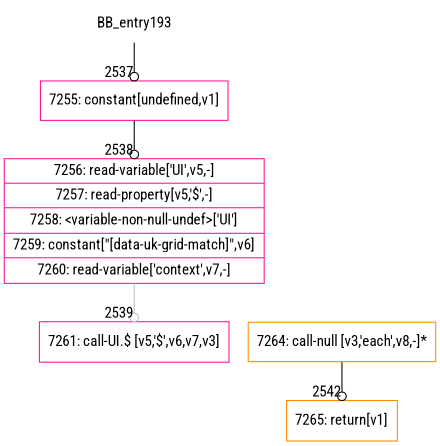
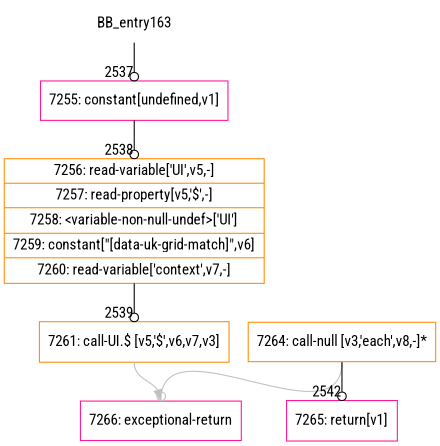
node "BB_entry193": label "BB_entry193" -> "BB_entry163"
node "7256: read-variable['UI',v5,-]": color deeppink -> darkorange
edge "7256: read-variable['UI',v5,-]" -> "7261: call-UI.$ [v5,'$',v6,v7,v3]": color gray -> black
node "7261: call-UI.$ [v5,'$',v6,v7,v3]": color deeppink -> darkorange
node "7266: exceptional-return": added
node "7265: return[v1]": color darkorange -> deeppink
